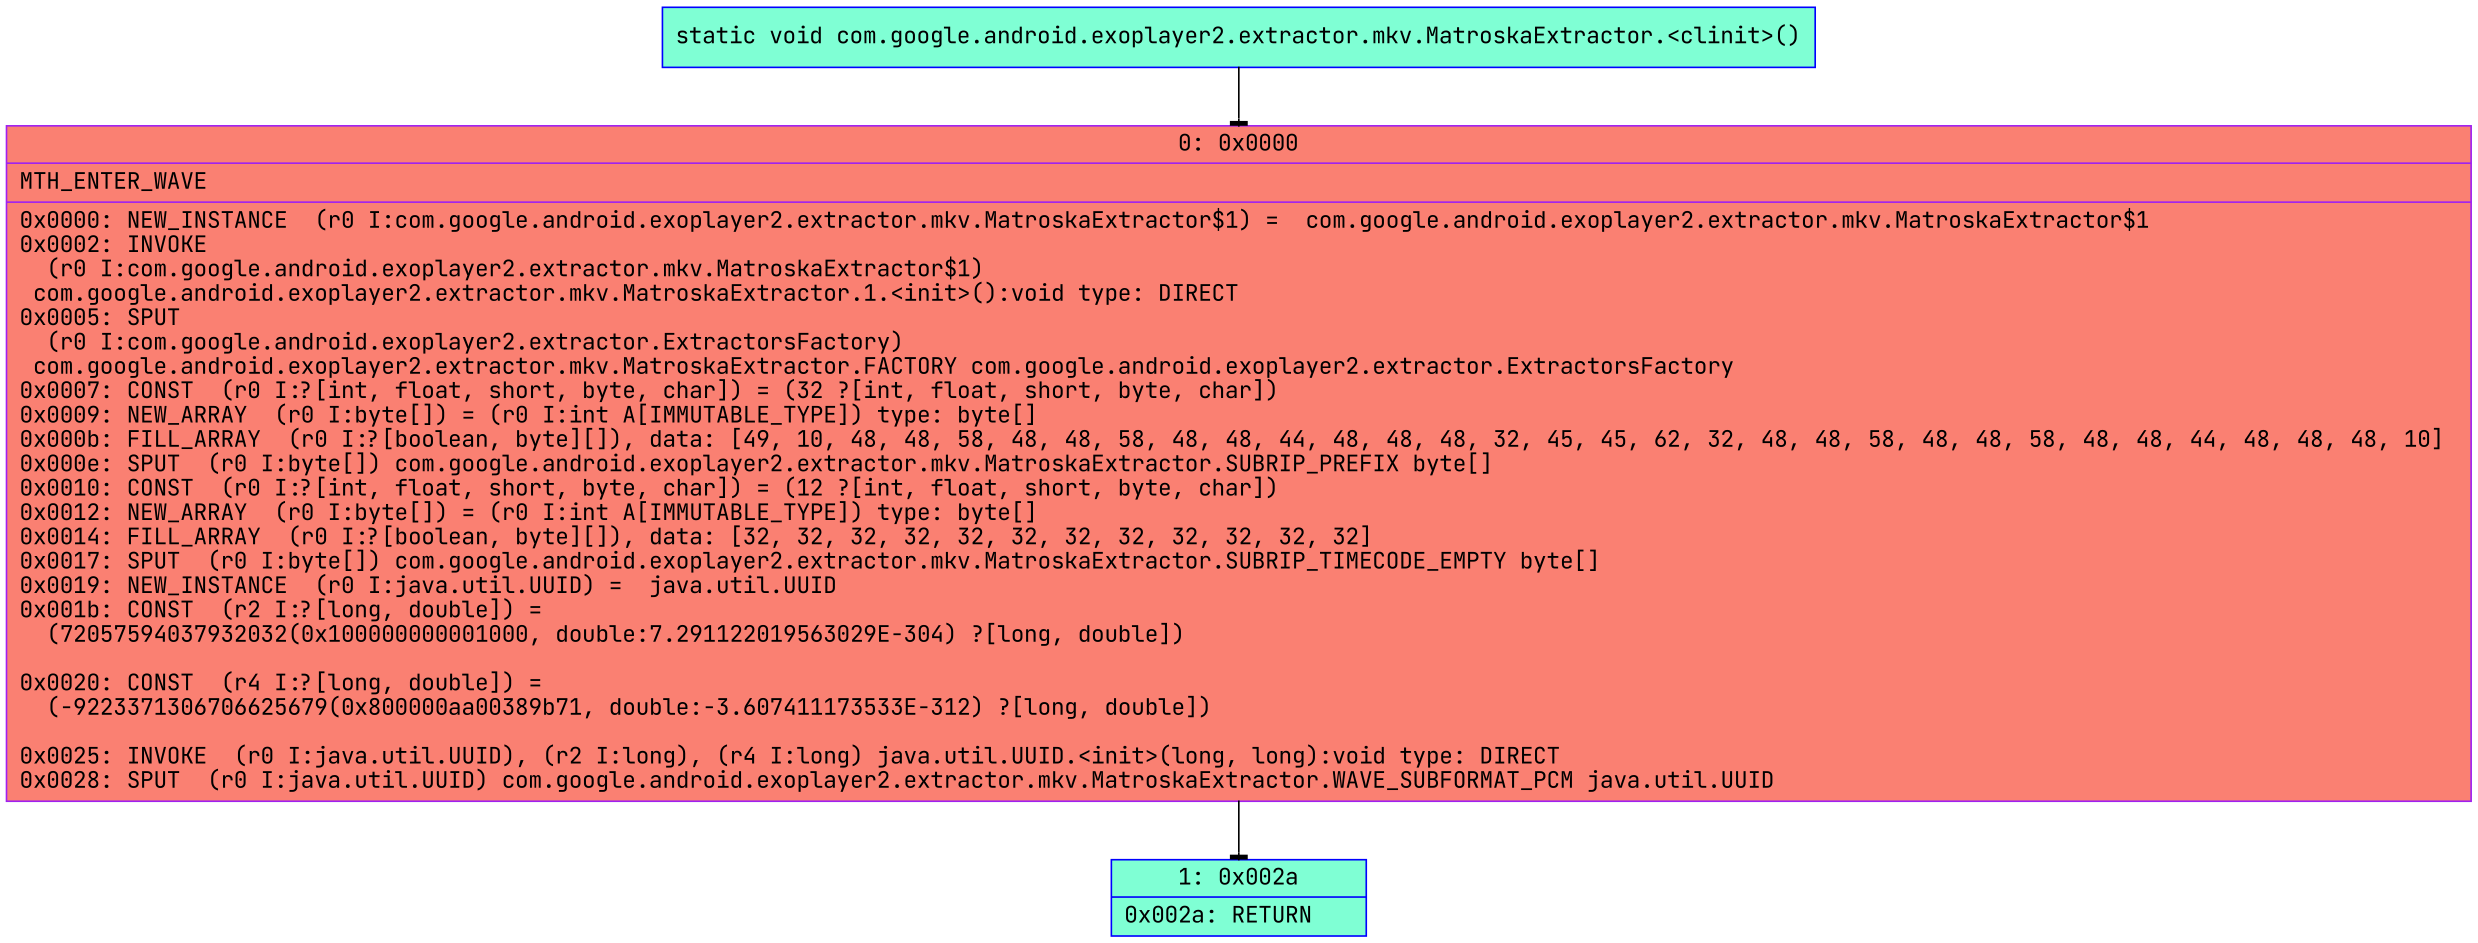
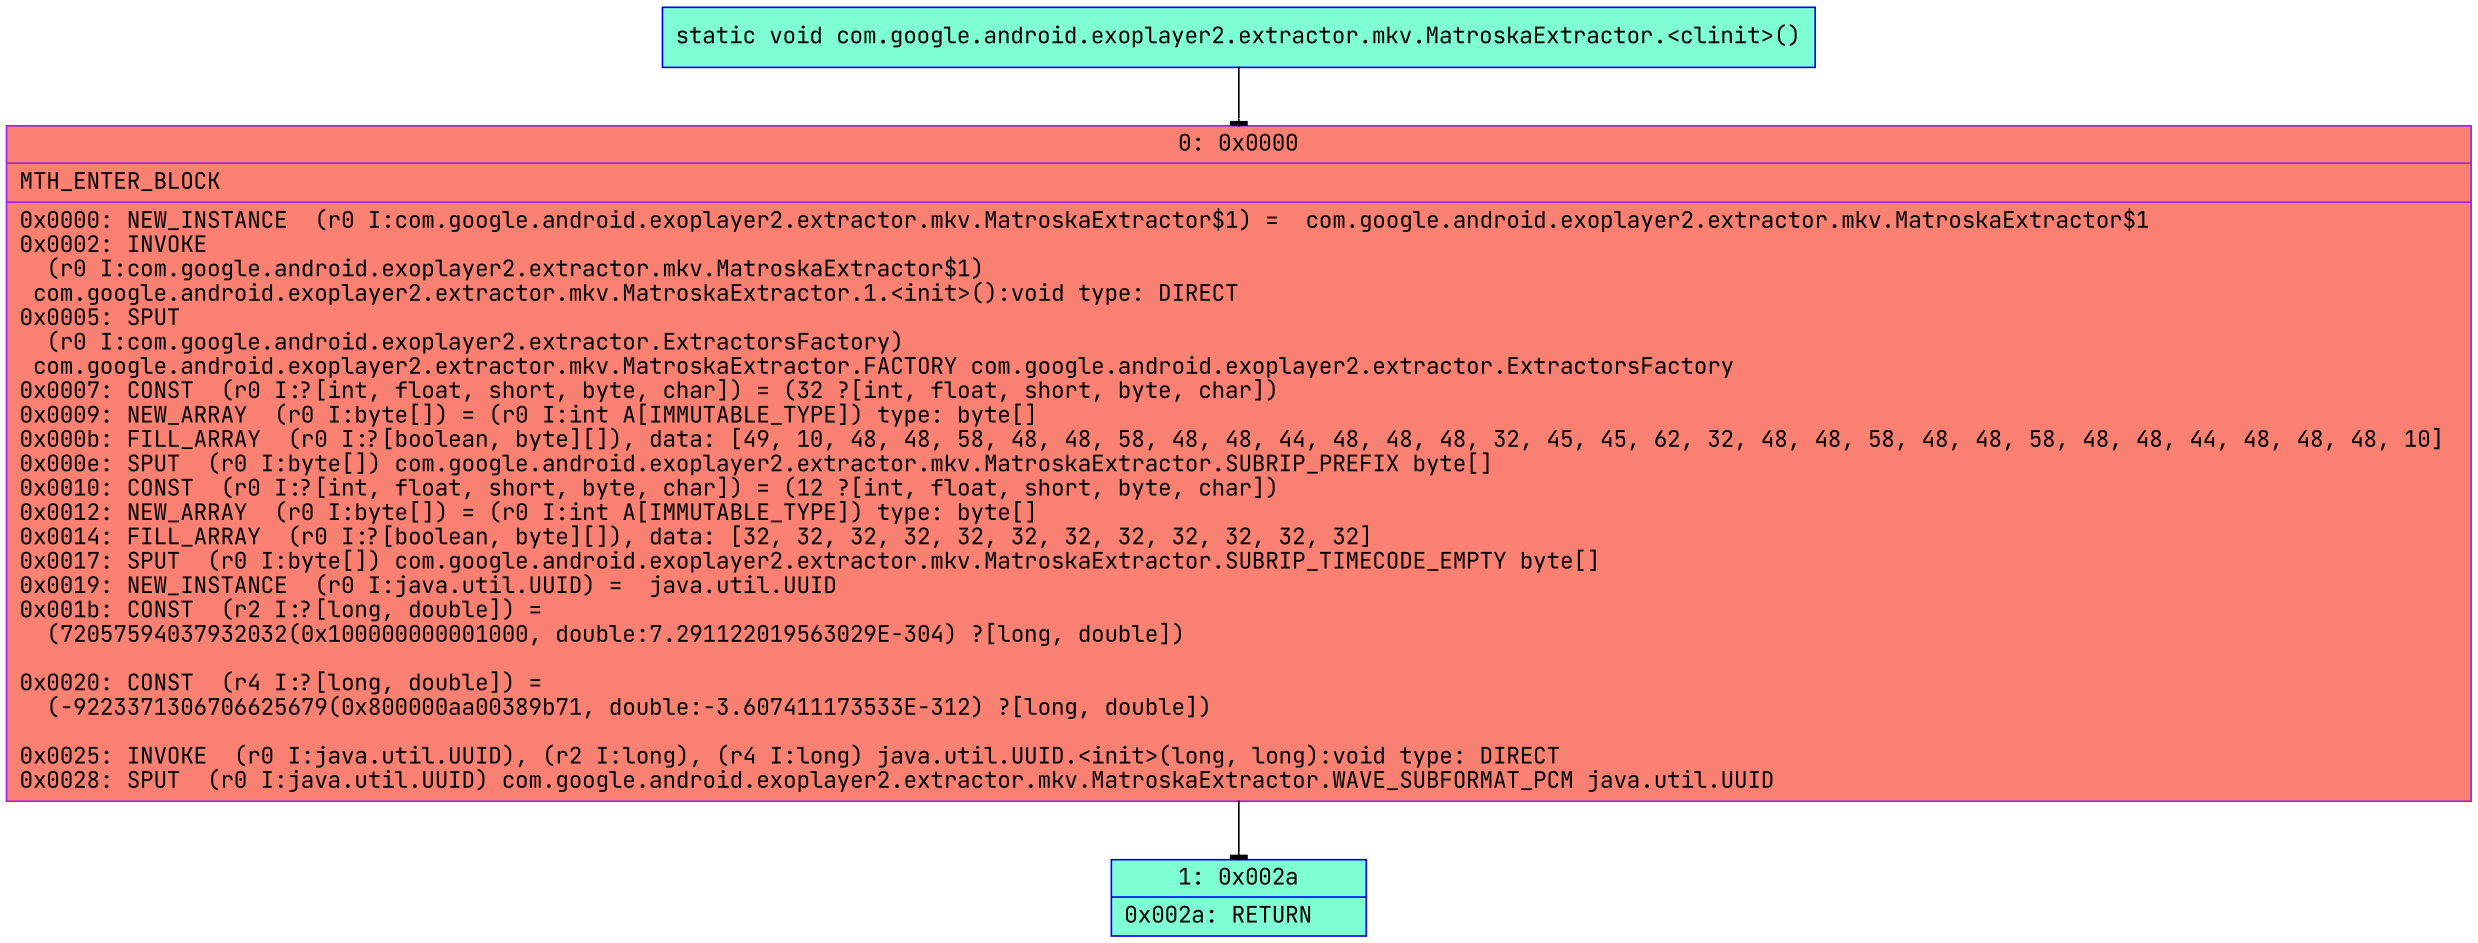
node "0: 0x0000": text "MTH_ENTER_WAVE" -> "MTH_ENTER_BLOCK"
